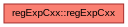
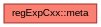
node "regExpCxx::regExpCxx": label "regExpCxx::regExpCxx" -> "regExpCxx::meta"
